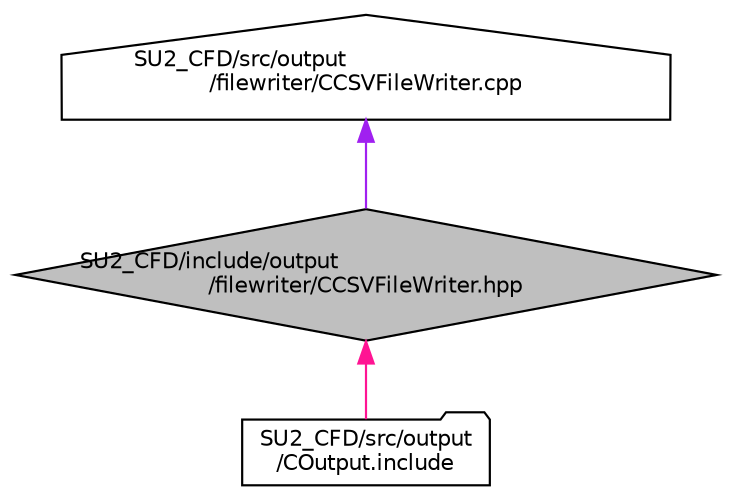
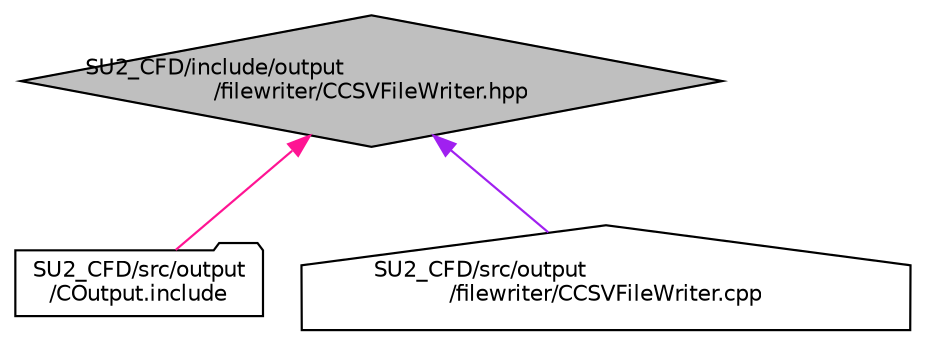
edge "SU2_CFD/include/output /filewriter/CCSVFileWriter.hpp" -> "SU2_CFD/src/output /filewriter/CCSVFileWriter.cpp": reversed
